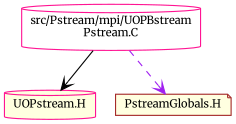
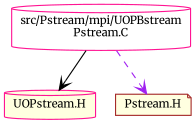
node "PstreamGlobals.H": label "PstreamGlobals.H" -> "Pstream.H"
